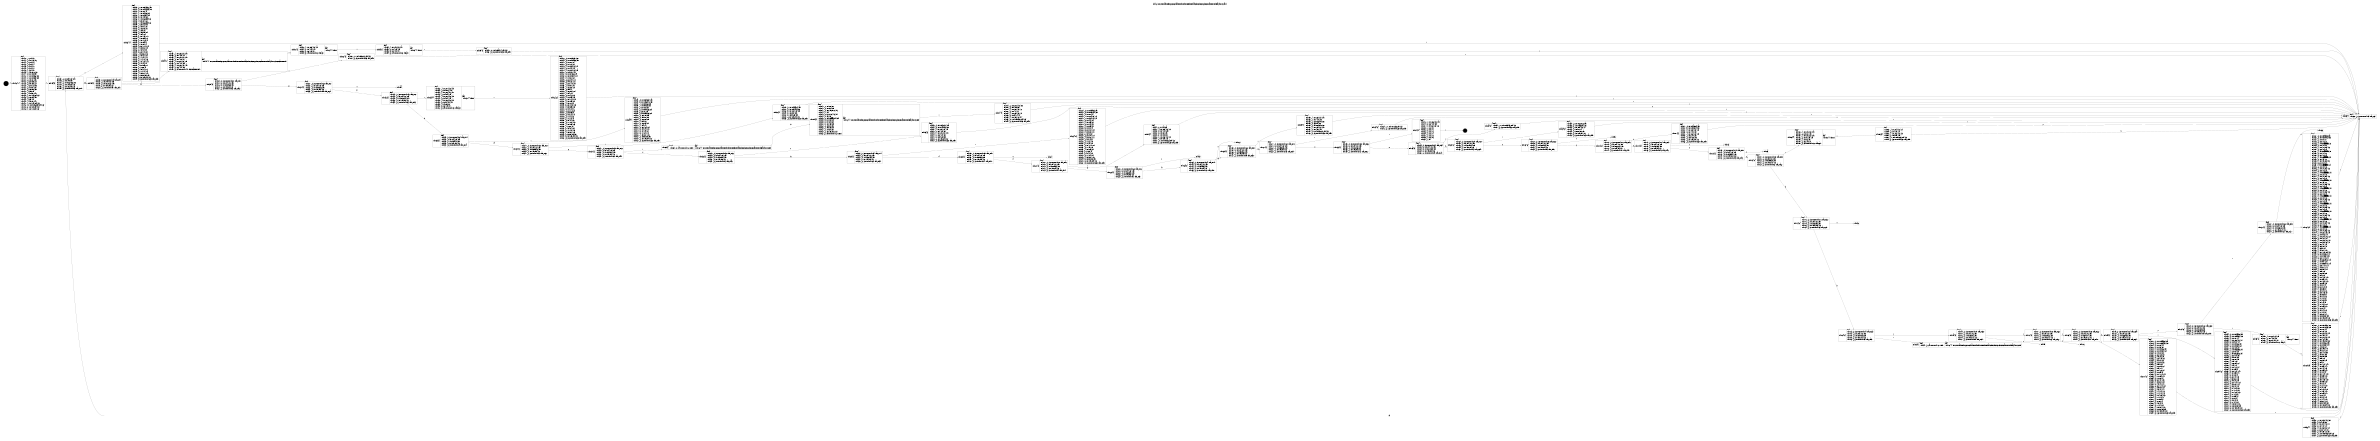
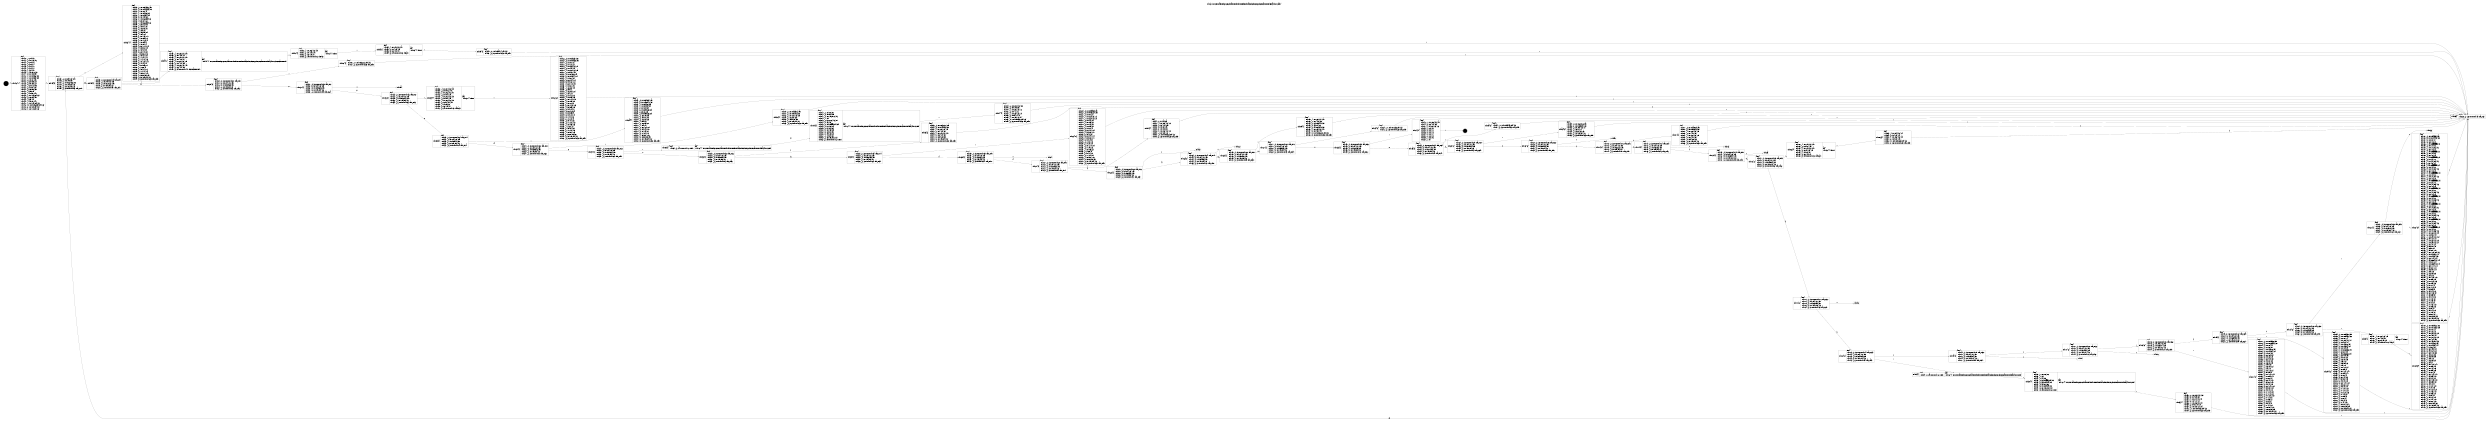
node "0x401f2e [40]": added
